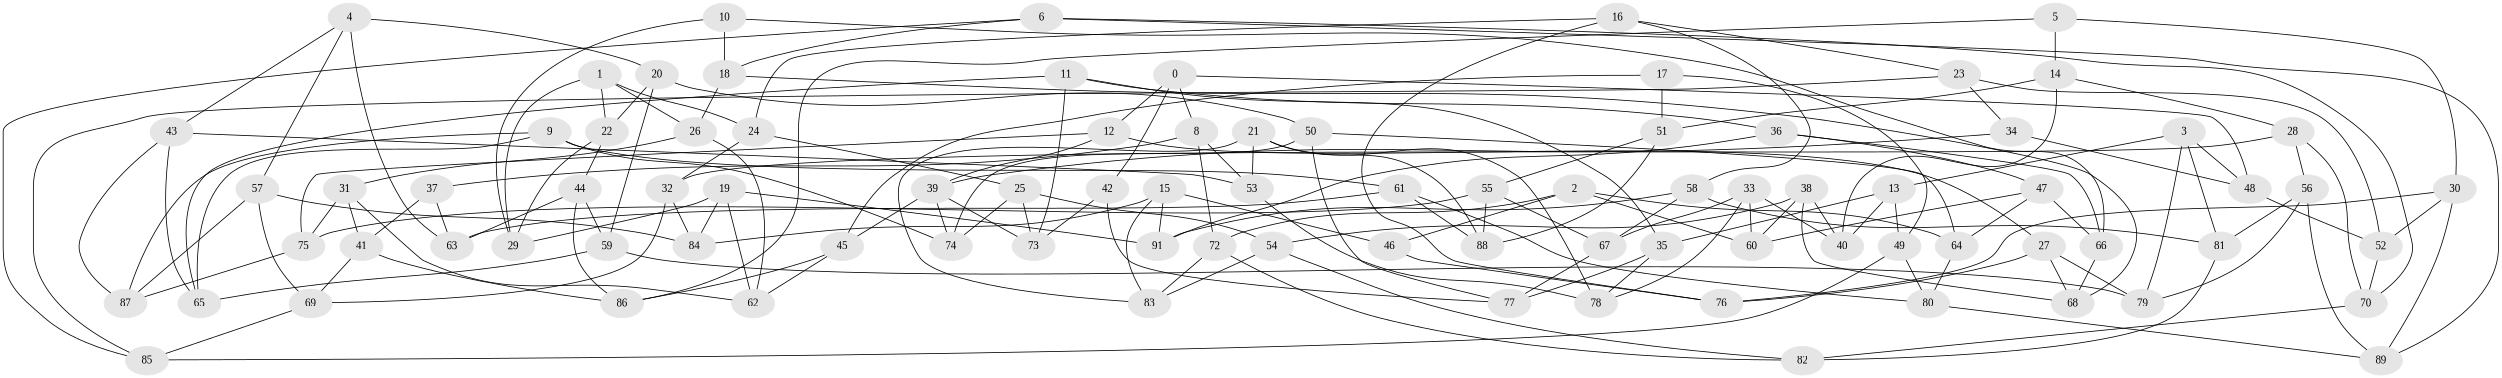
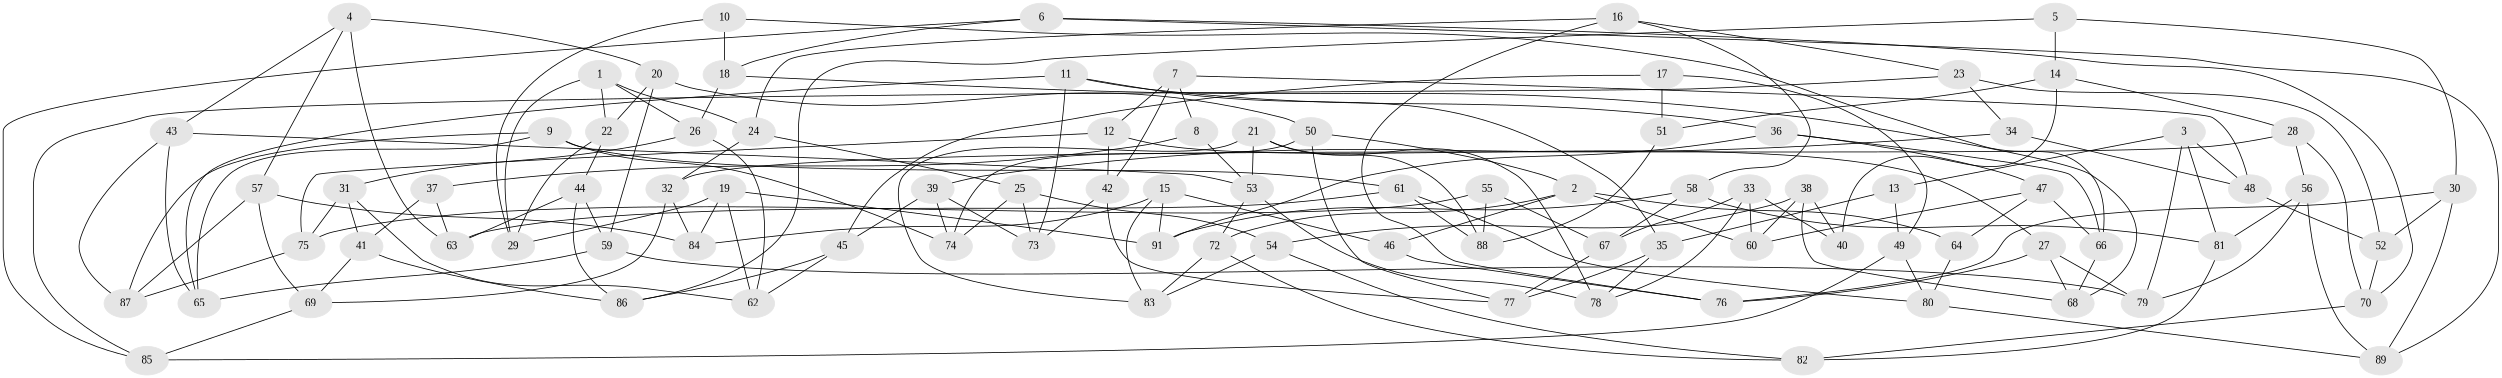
node "0": label "0" -> "7"
edge "50" -- "64": now "50" -- "2"
edge "12" -- "39": now "12" -- "42"
edge "51" -- "55": removed
edge "8" -- "72": now "53" -- "72"
edge "13" -- "40": removed
